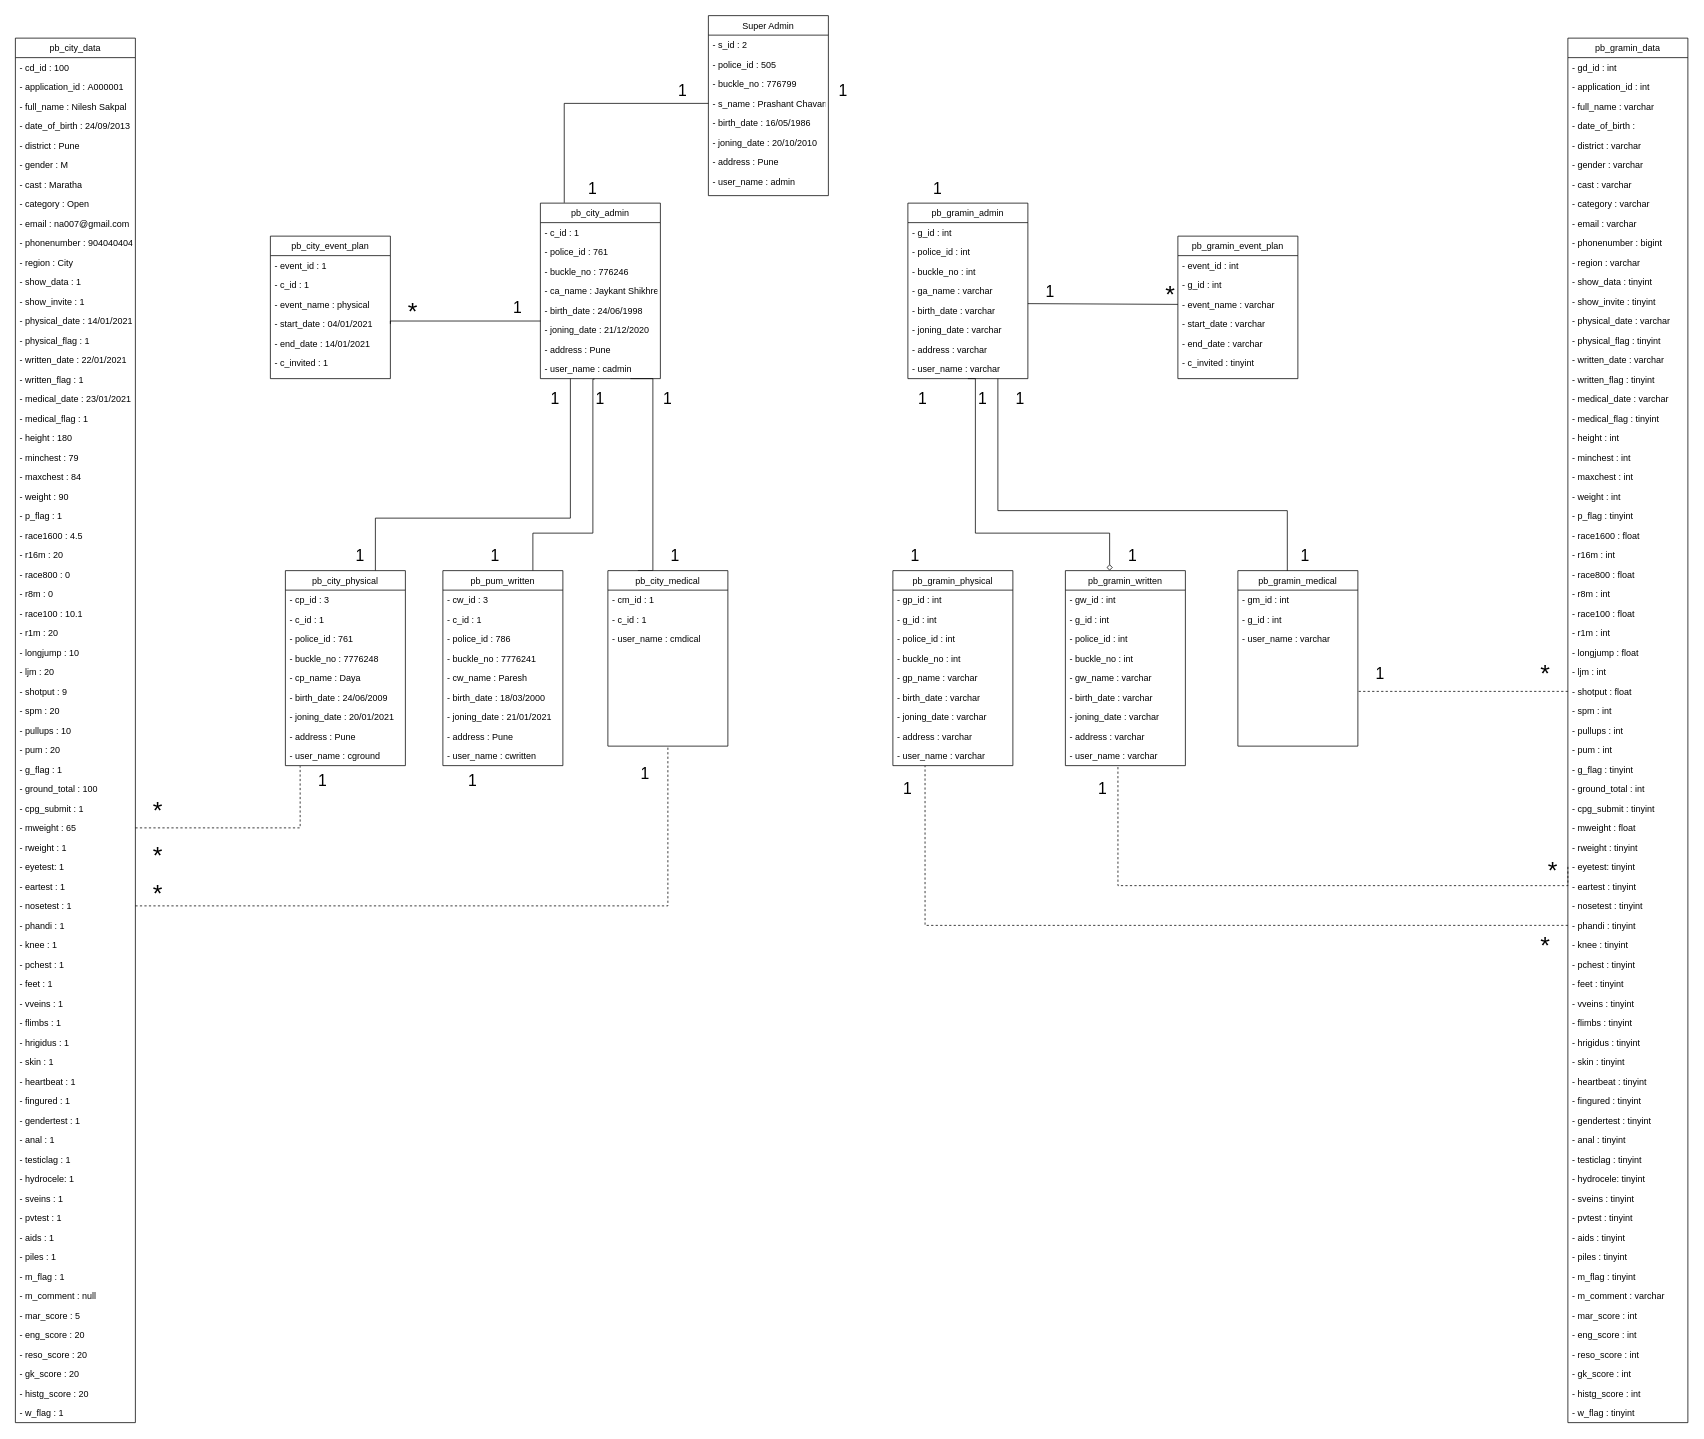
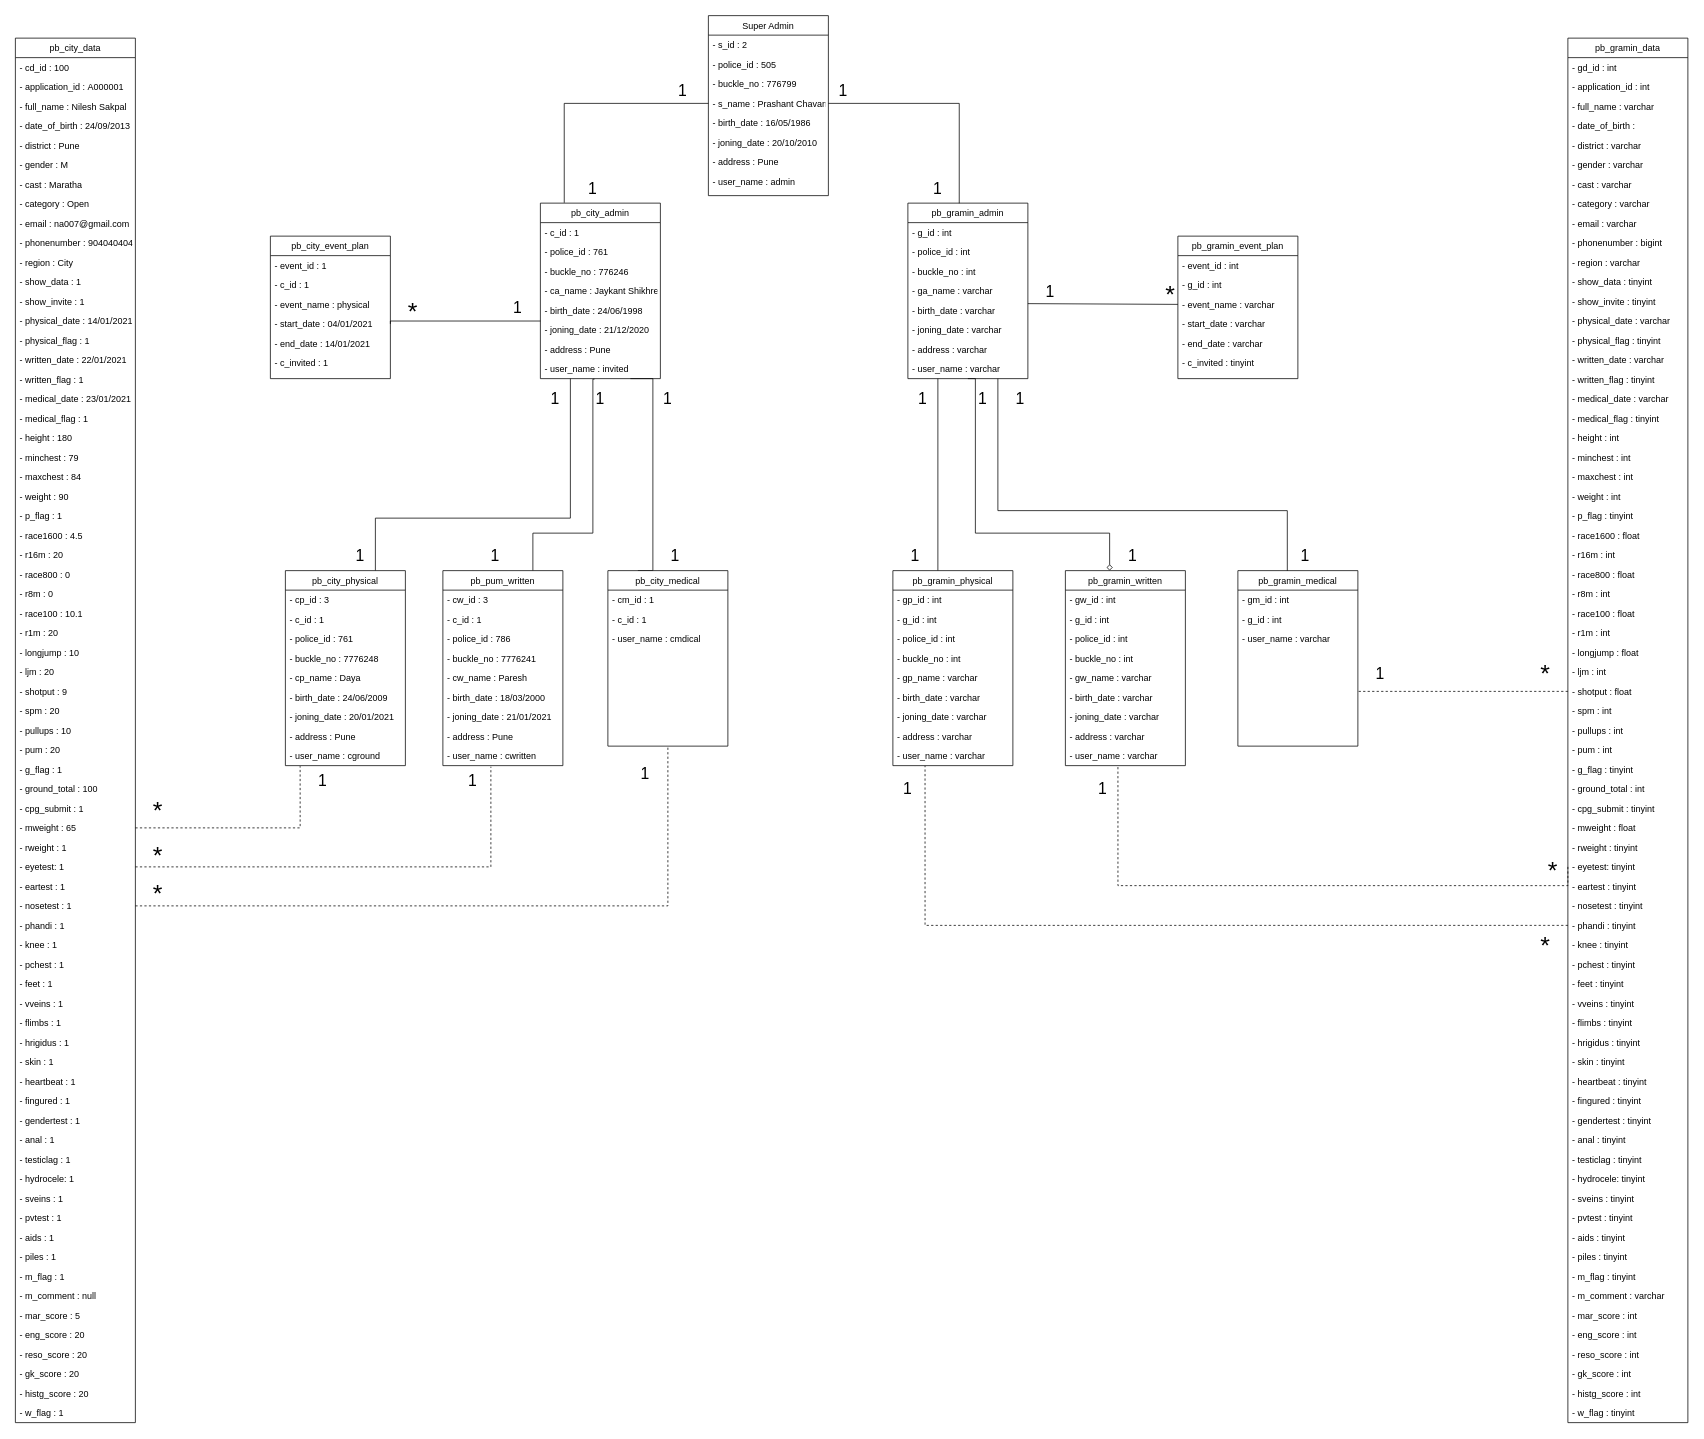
edge "- s_name : Prashant Chavan" -- "pb_gramin_admin": added
node "- user_name : cadmin": label "- user_name : cadmin" -> "- user_name : invited"
edge "pb_gramin_admin" -- "pb_gramin_physical": added
edge "- user_name : cwritten" -- "- eyetest: 1": added
